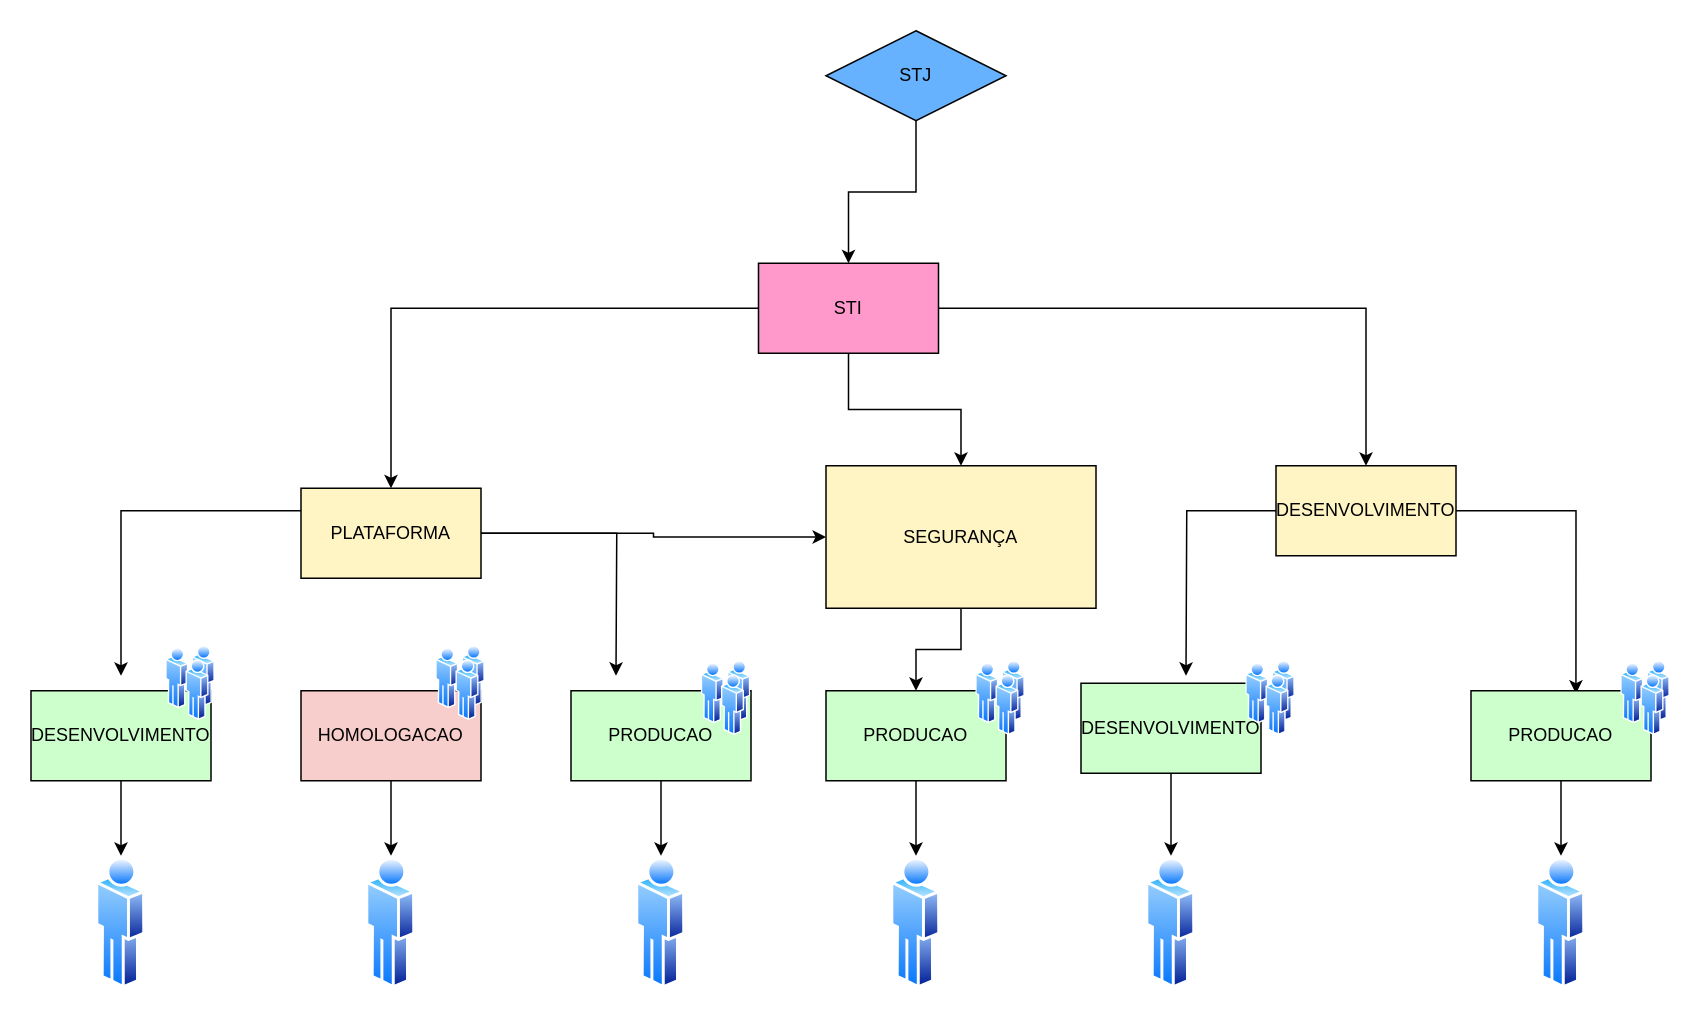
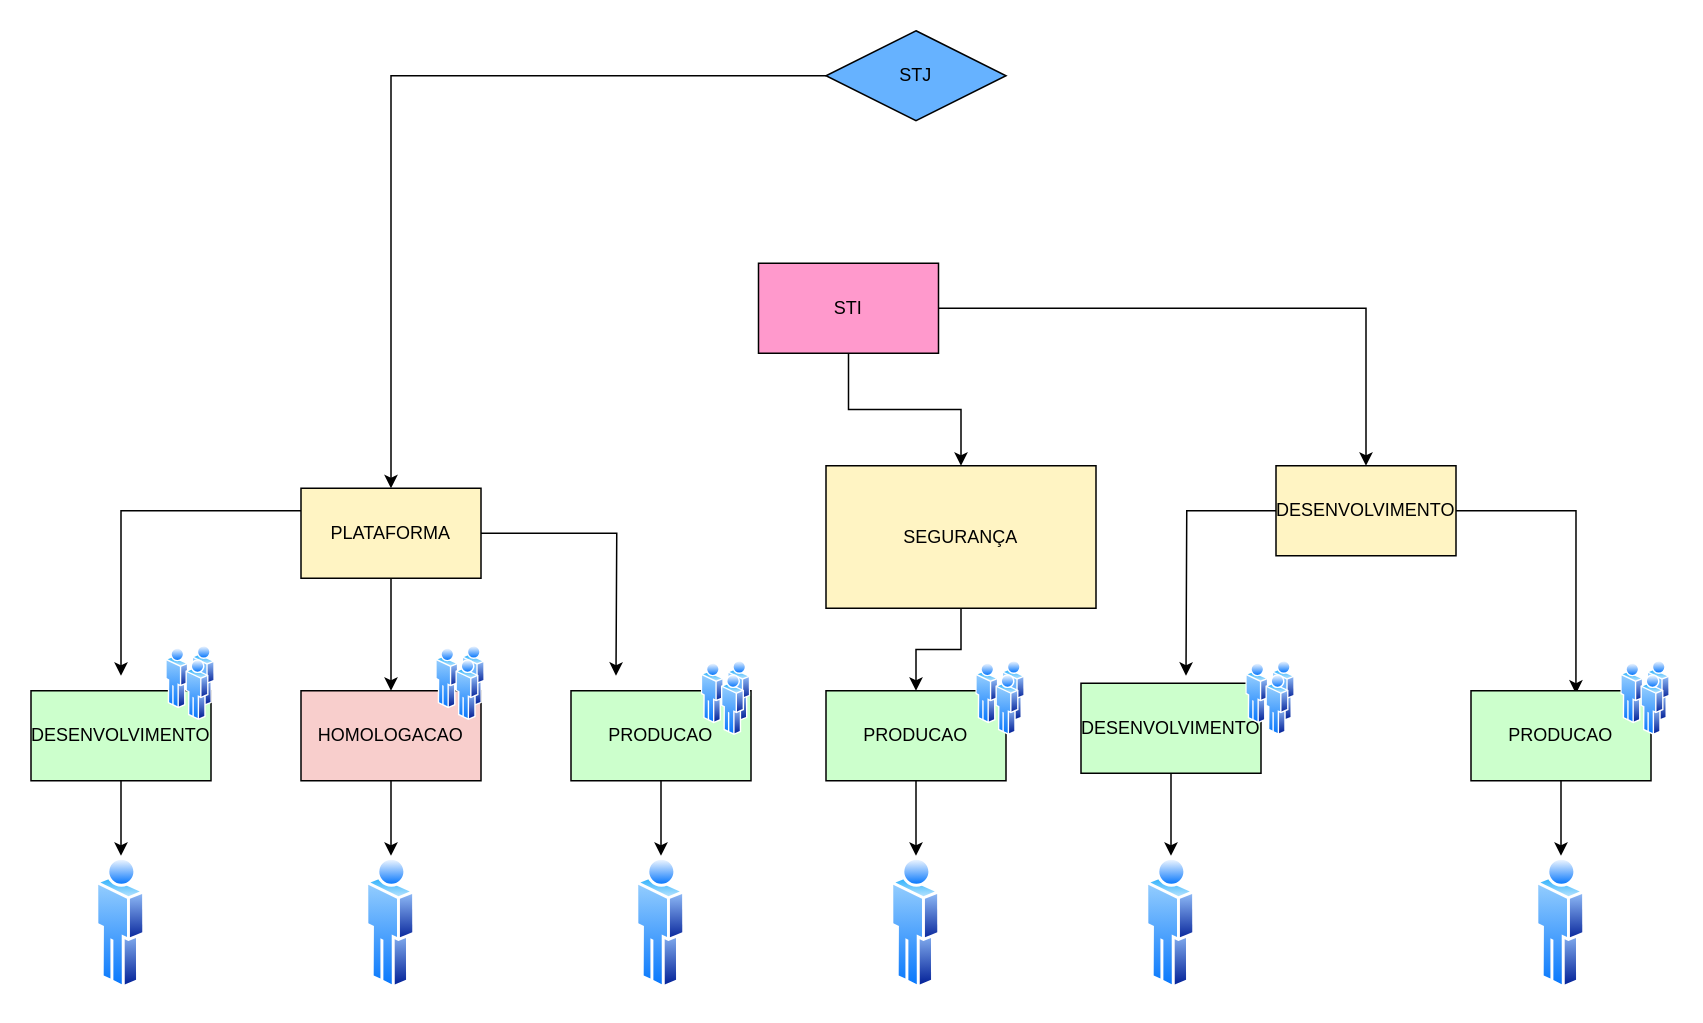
edge "STJ" -> "STI": now "STJ" -> "PLATAFORMA"
edge "STI" -> "PLATAFORMA": removed
edge "PLATAFORMA" -> "SEGURANÇA": now "PLATAFORMA" -> "HOMOLOGACAO"
